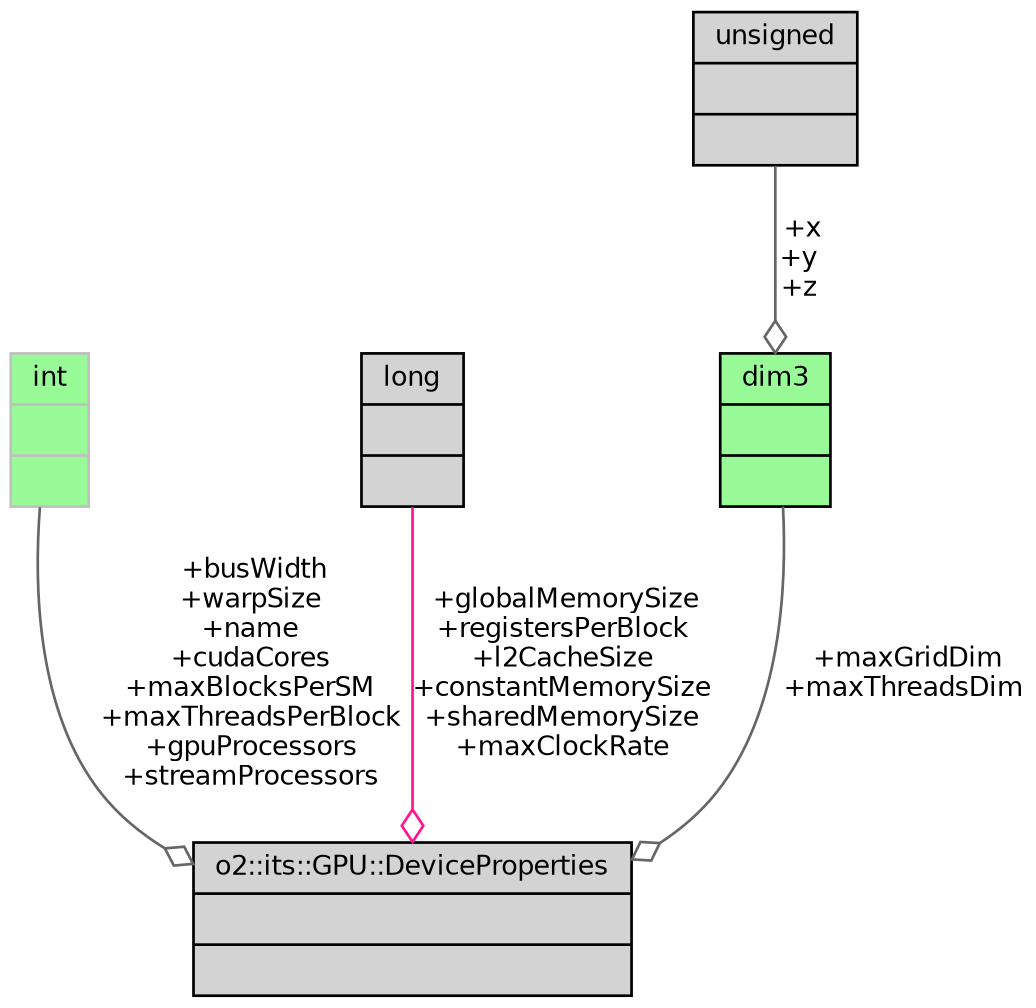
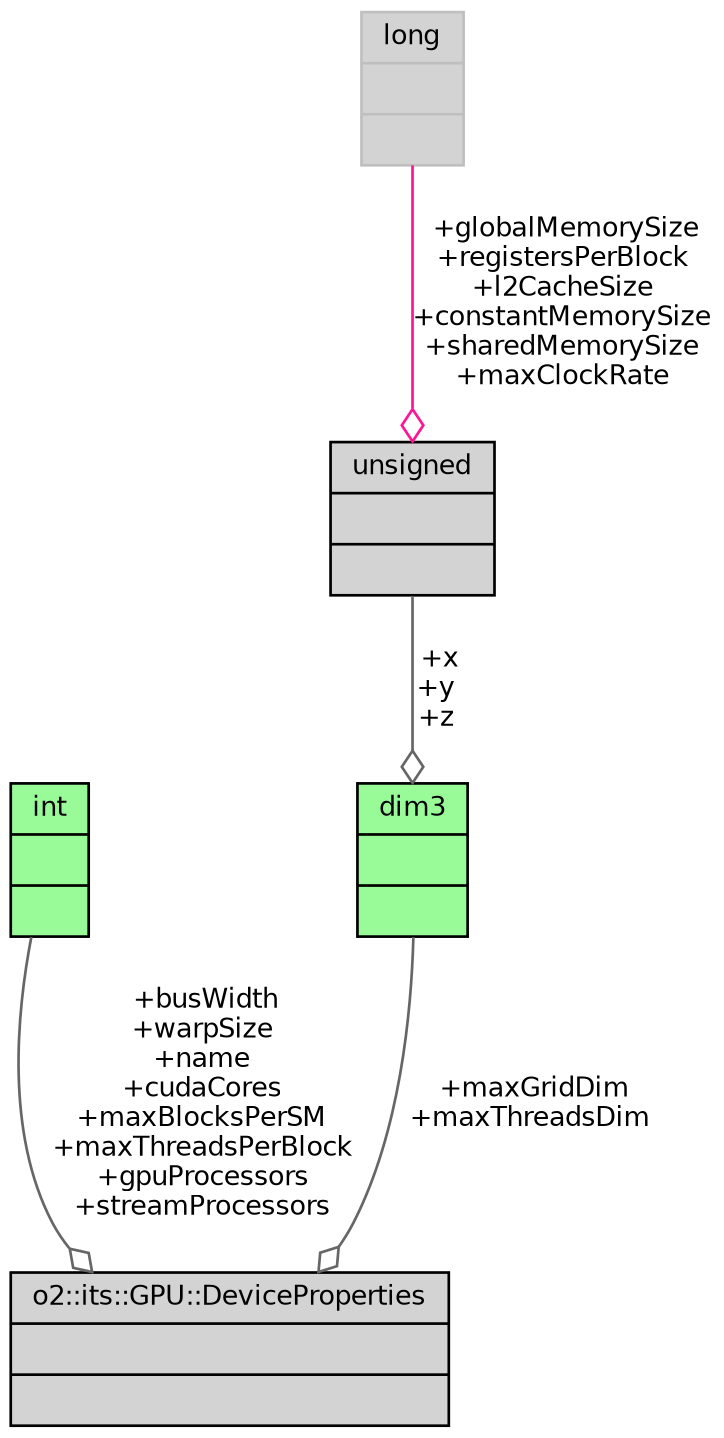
node "int": color grey75 -> black
node "long": color black -> grey75
edge "long" -> "o2::its::GPU::DeviceProperties": now "long" -> "unsigned"
